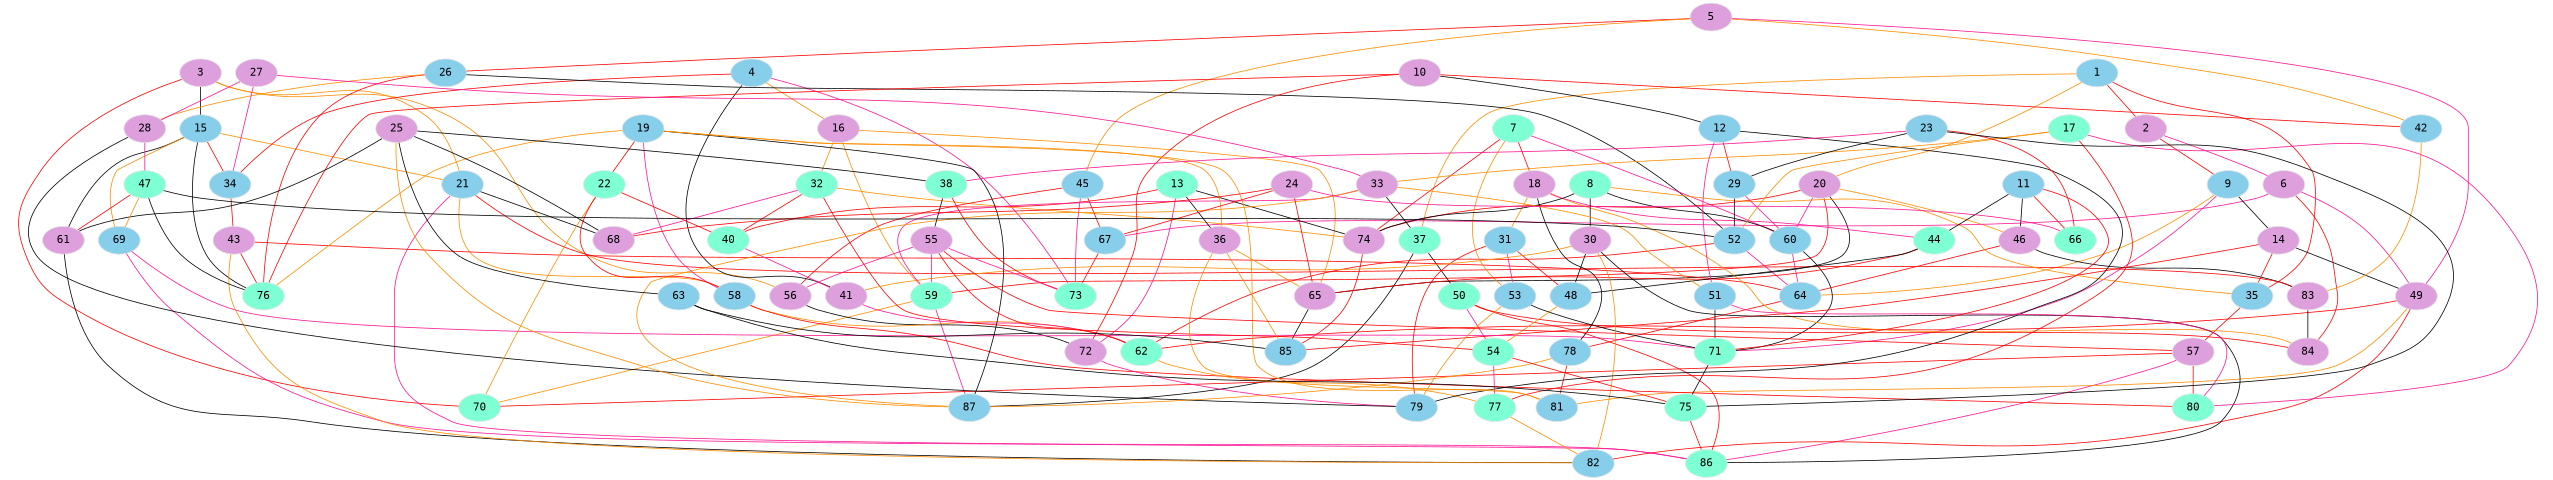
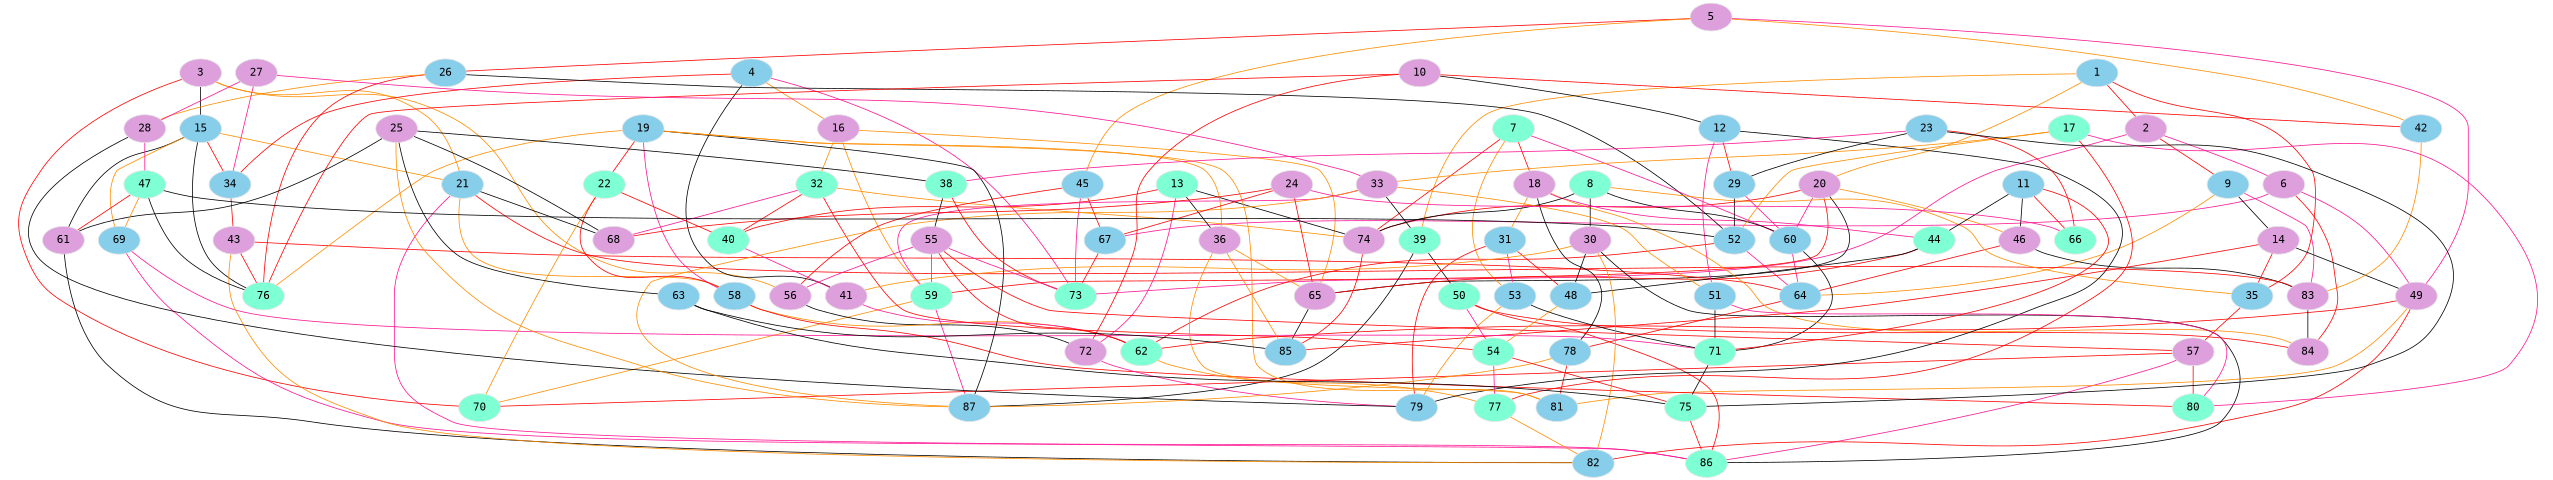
node "37": label "37" -> "39"
edge "2" -- "73": added
edge "9" -- "71": now "9" -- "83"
